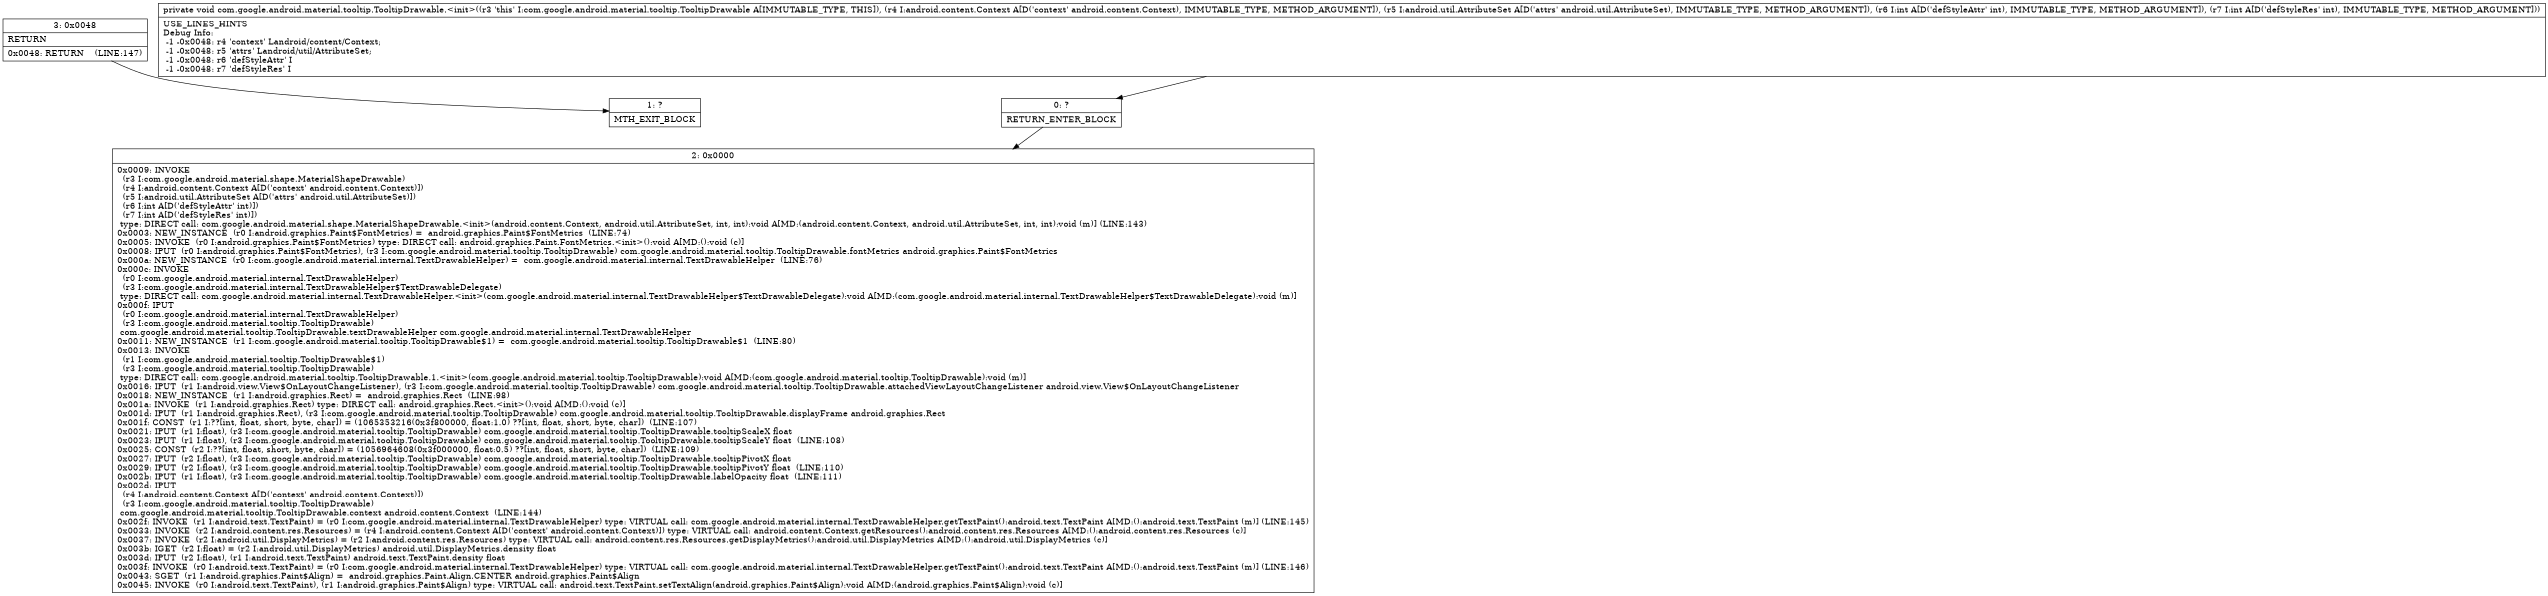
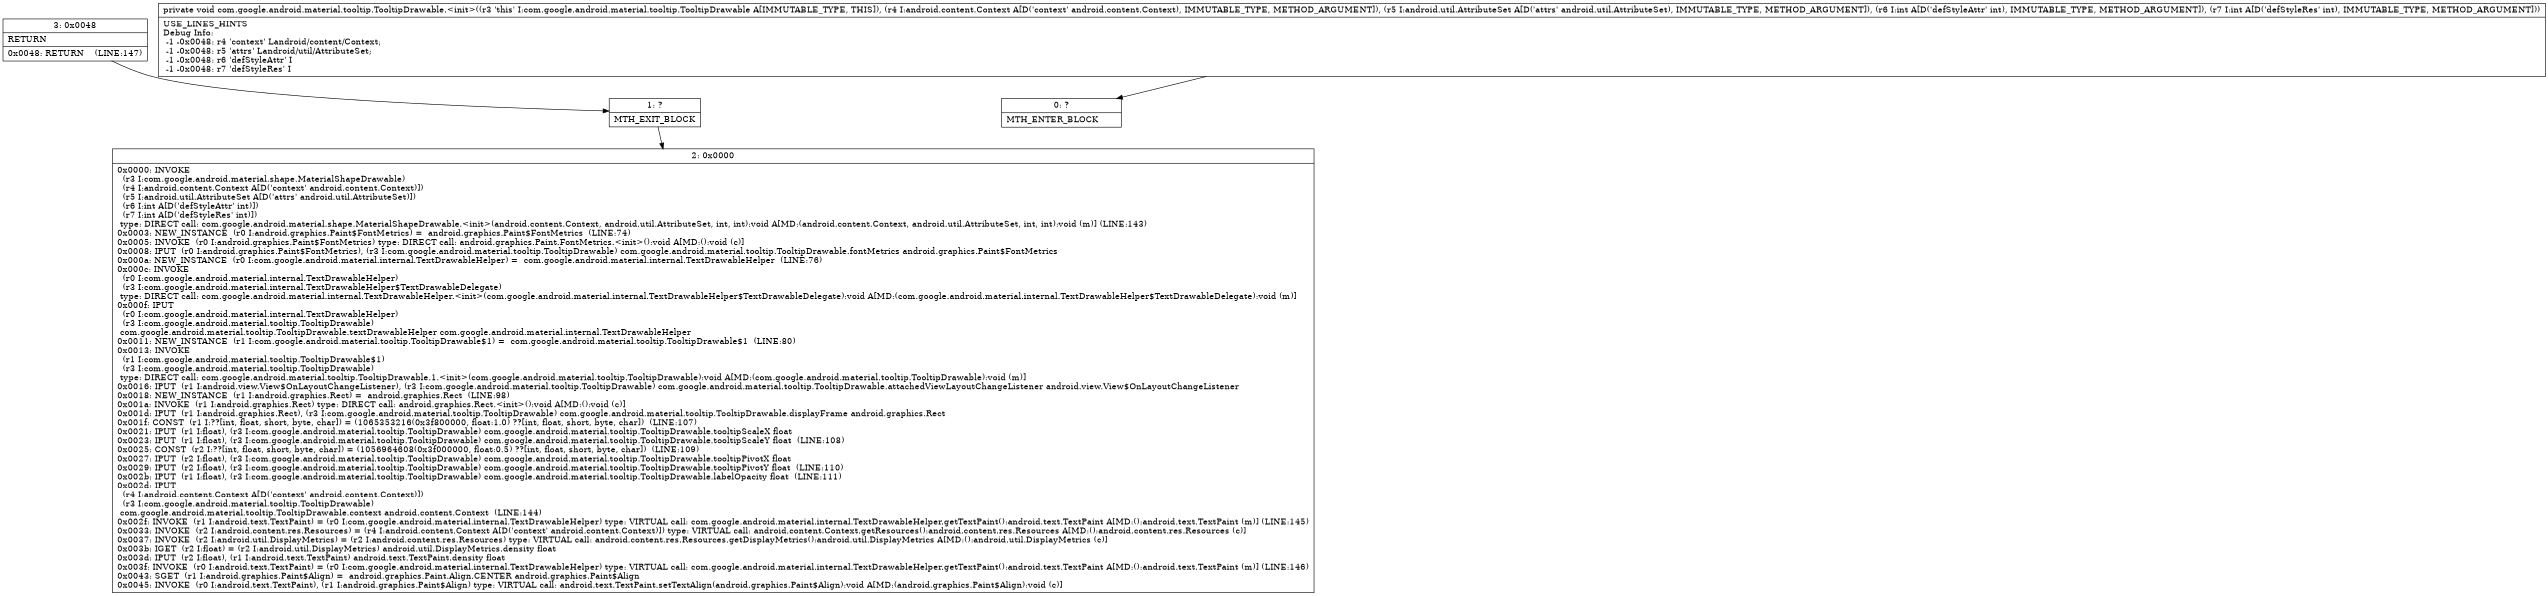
node "0: ?": text "RETURN_ENTER_BLOCK" -> "MTH_ENTER_BLOCK"
edge "0: ?" -> "2: 0x0000": now "1: ?" -> "2: 0x0000"
node "2: 0x0000": text "0x0009: INVOKE" -> "0x0000: INVOKE"
